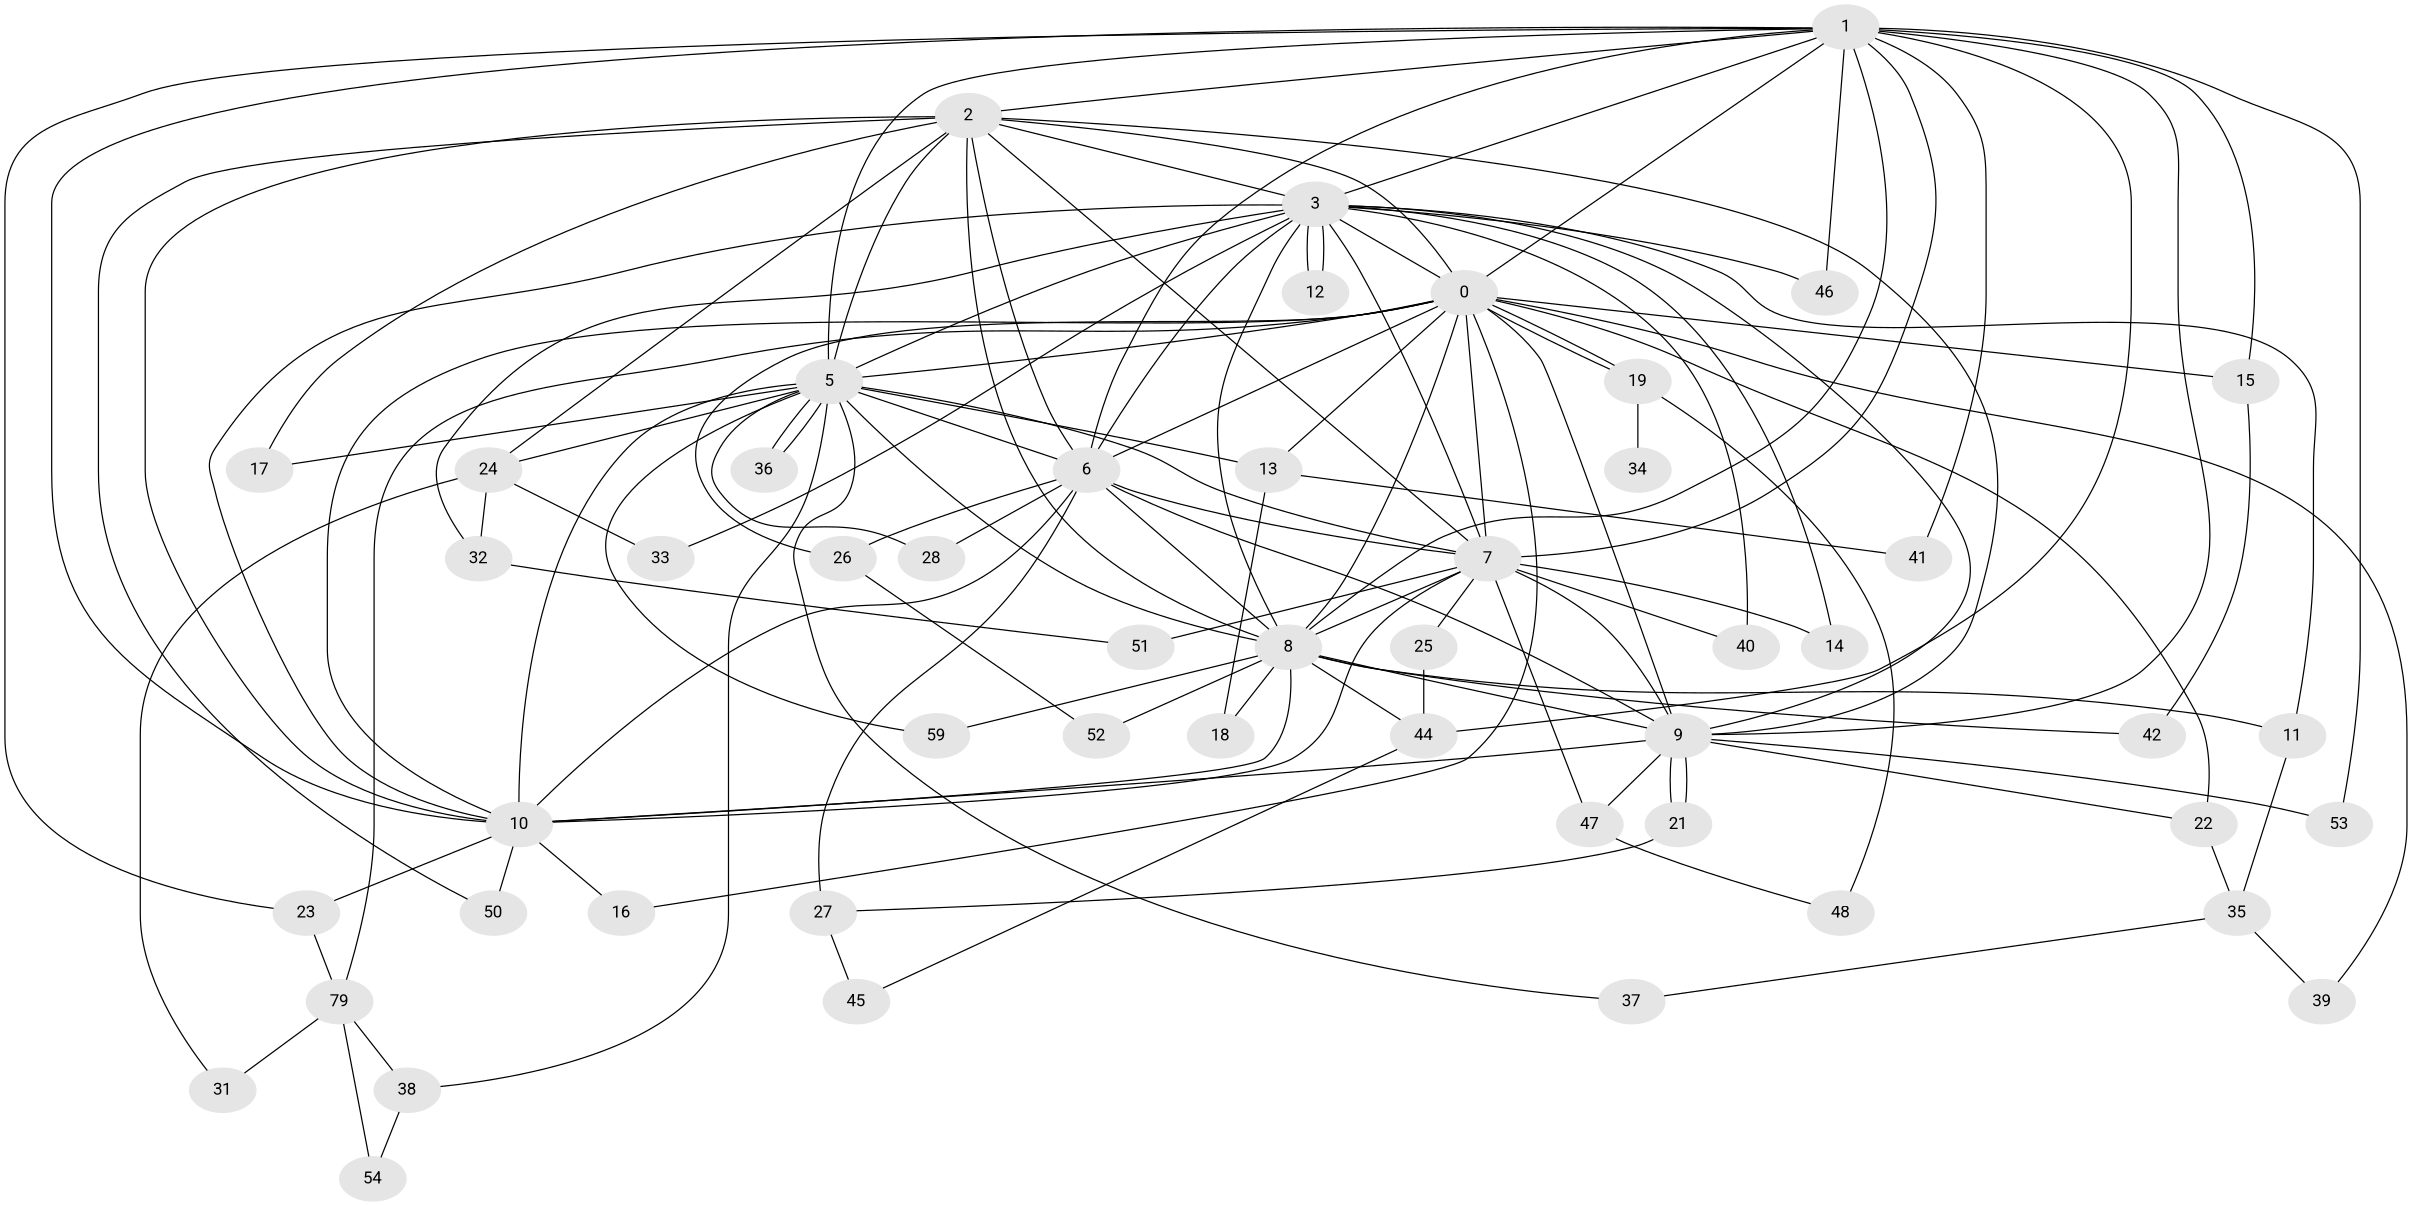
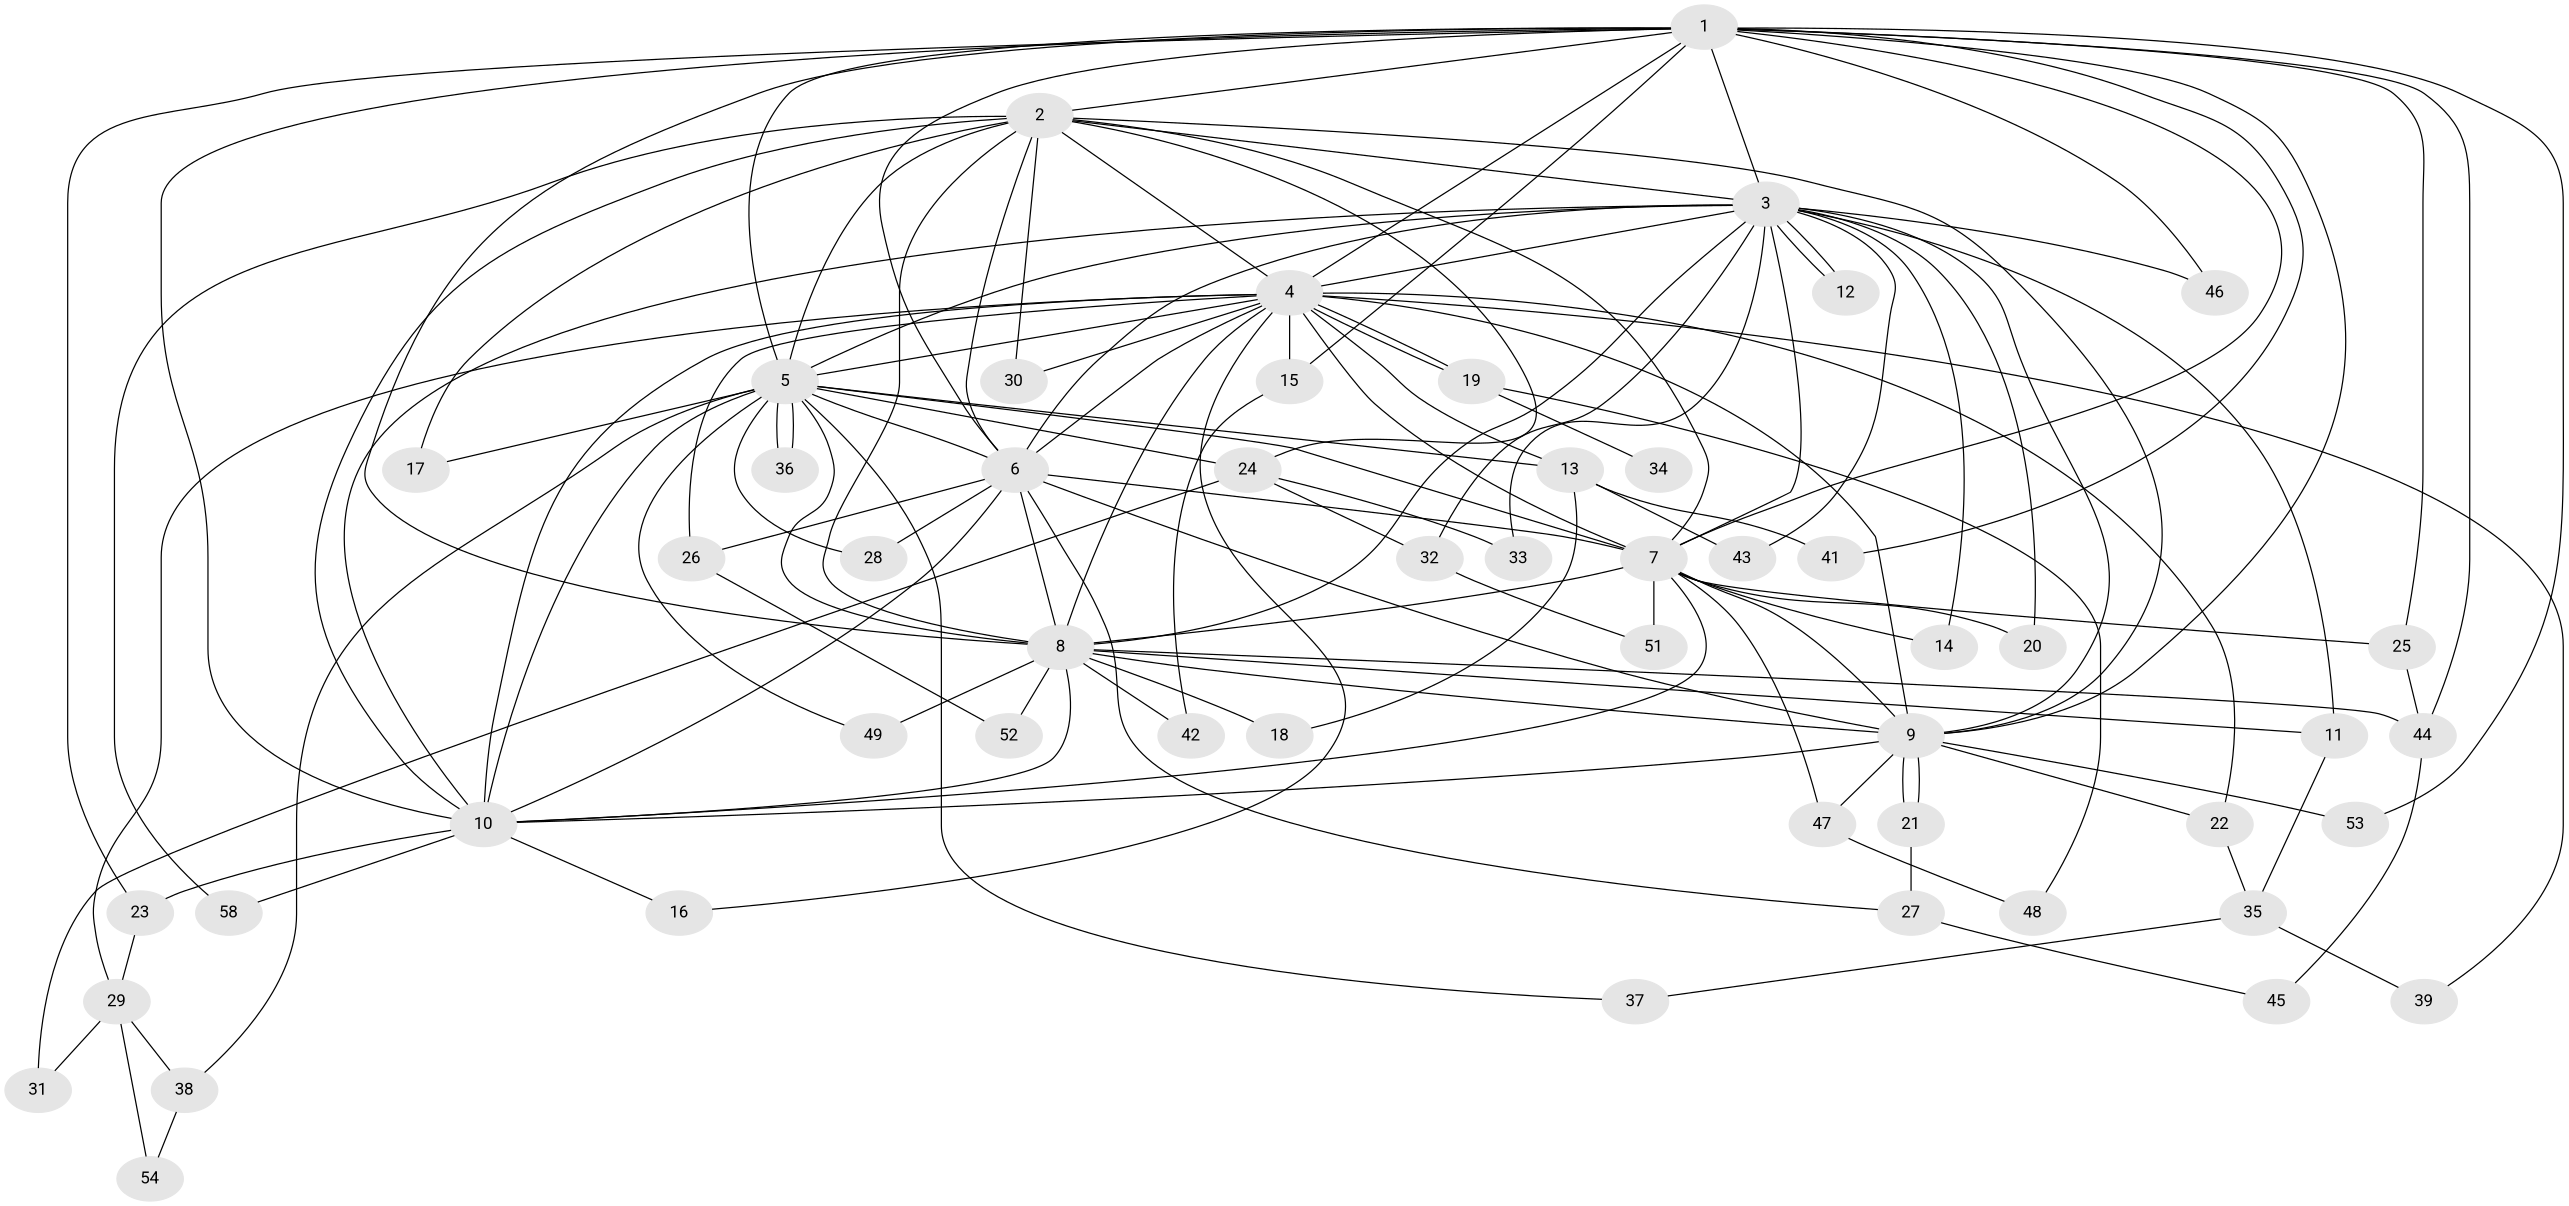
edge "1" -- "25": added
node "0": label "0" -> "4"
node "30": added
node "43": added
node "40": label "40" -> "20"
node "59": label "59" -> "49"
node "50": label "50" -> "58"
node "79": label "79" -> "29"
